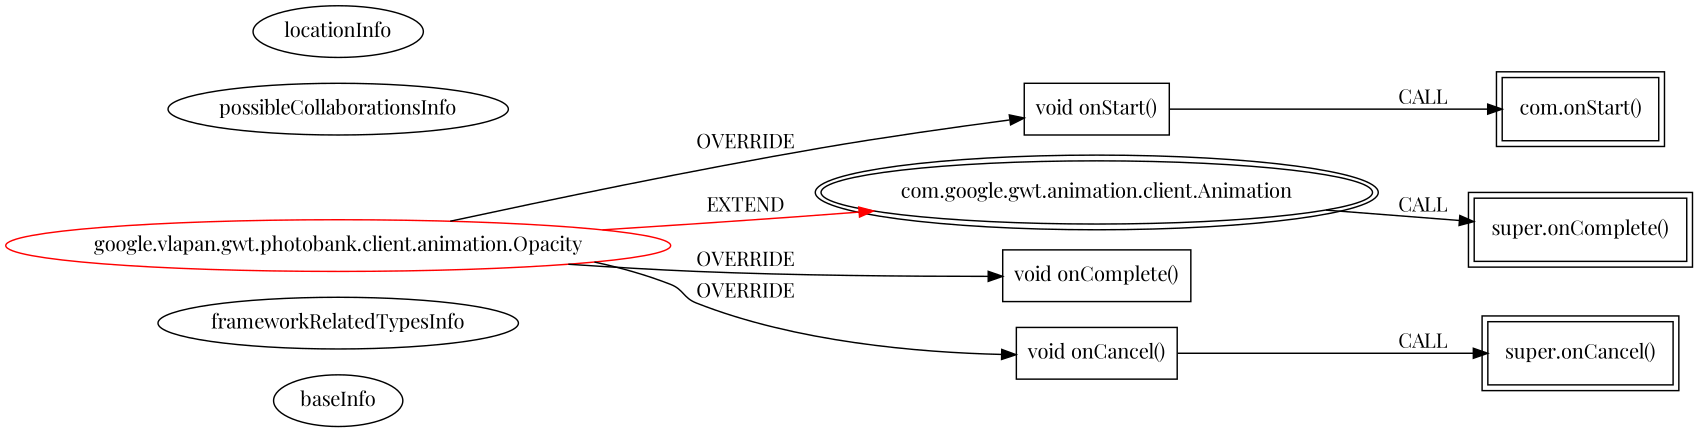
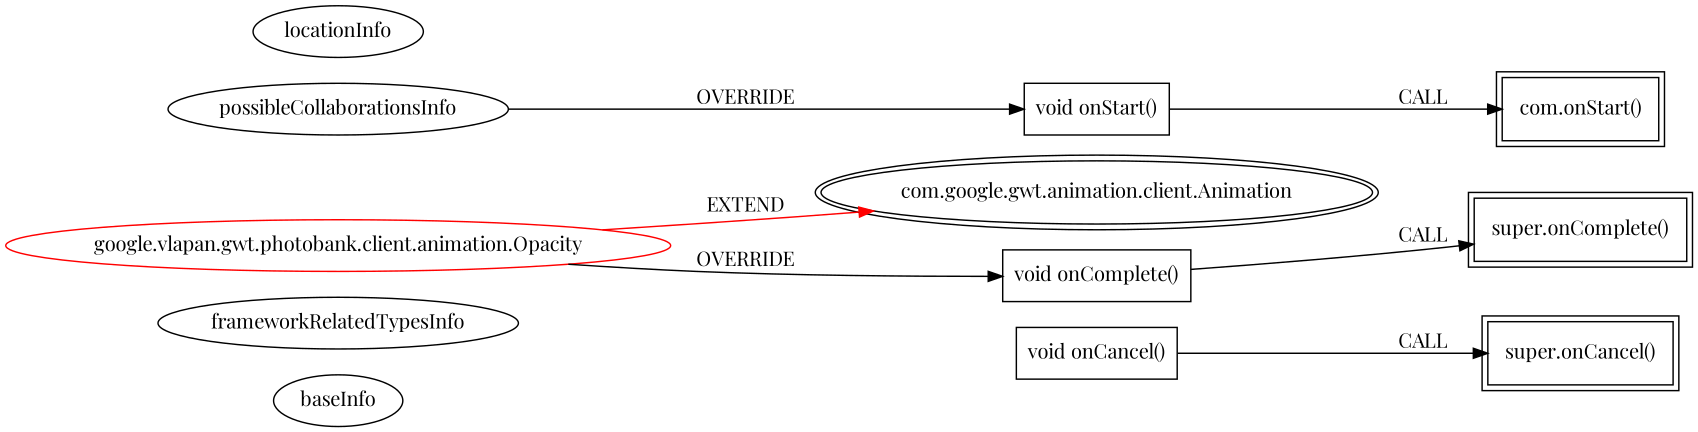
edge "google.vlapan.gwt.photobank.client.animation.Opacity" -> "void onStart()": now "possibleCollaborationsInfo" -> "void onStart()"
edge "com.google.gwt.animation.client.Animation" -> "super.onComplete()": now "void onComplete()" -> "super.onComplete()"
edge "google.vlapan.gwt.photobank.client.animation.Opacity" -> "void onCancel()": removed, label "OVERRIDE"
